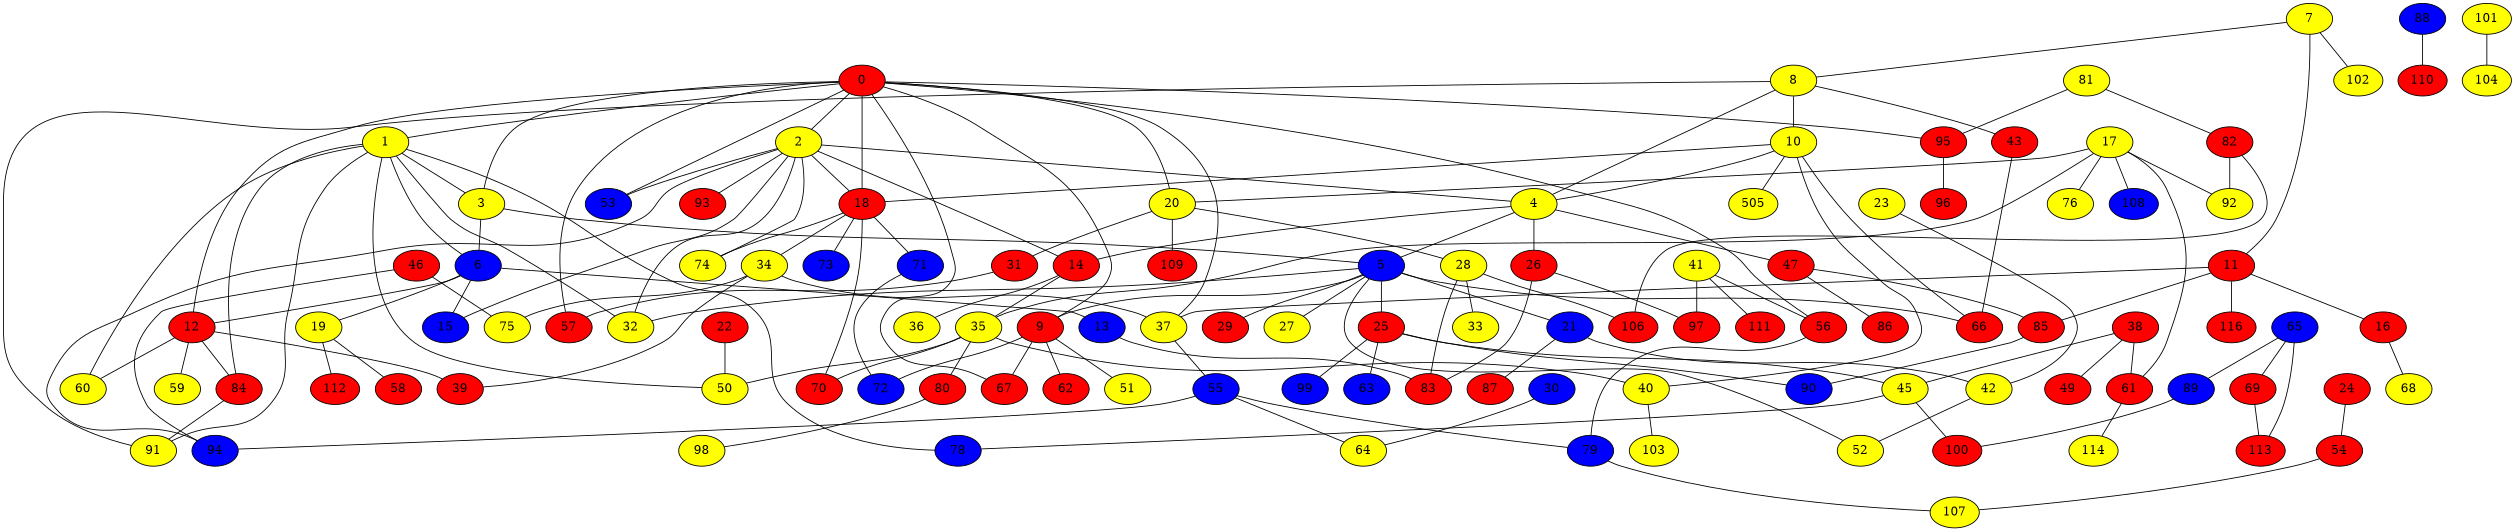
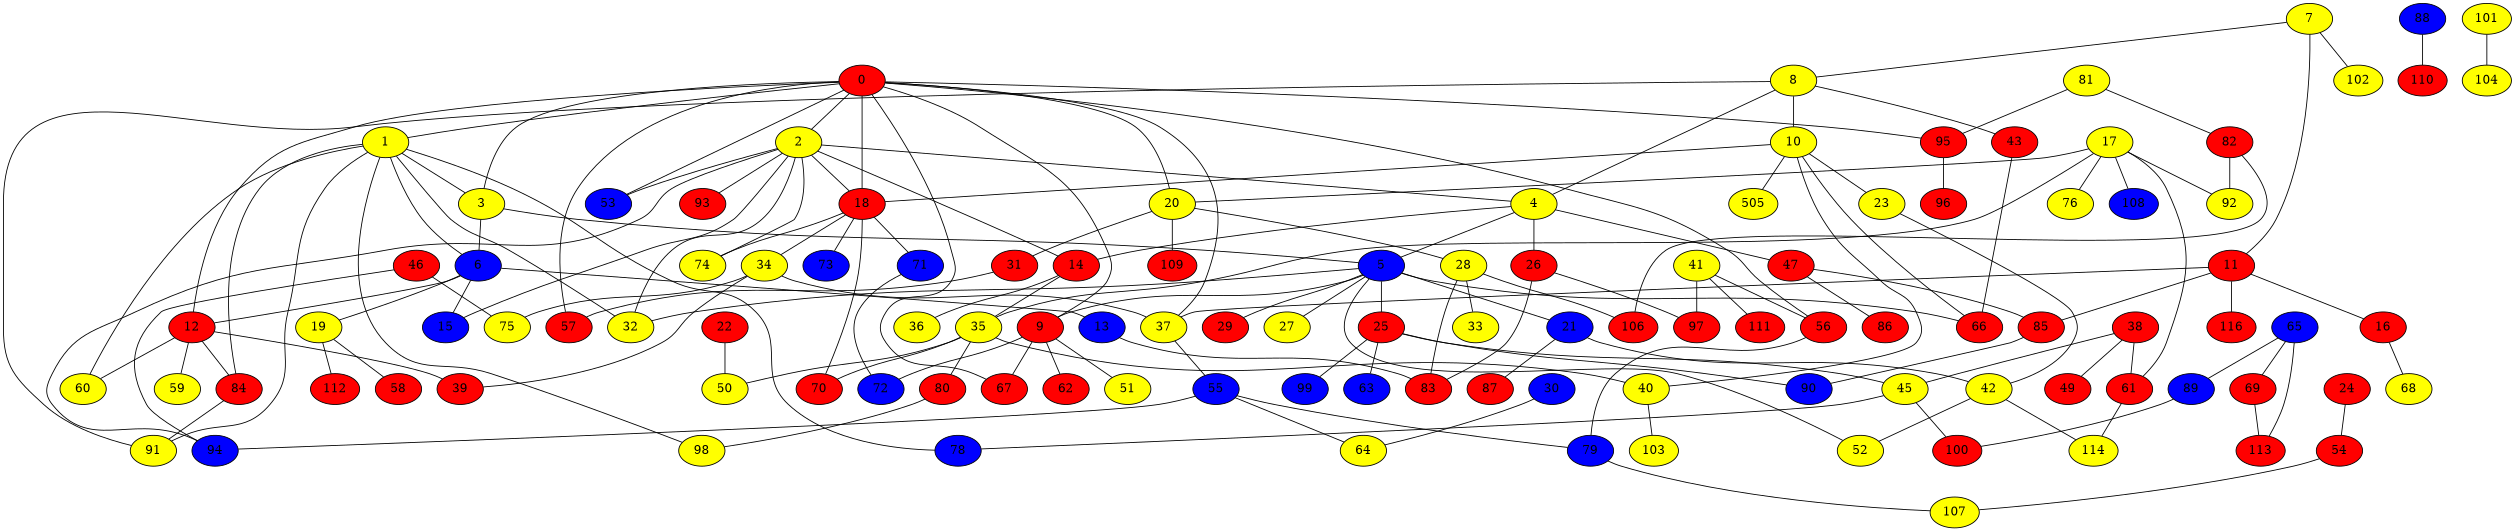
edge "10" -- "4": now "10" -- "23"
edge "1" -- "50": now "1" -- "98"
edge "42" -- "114": added
